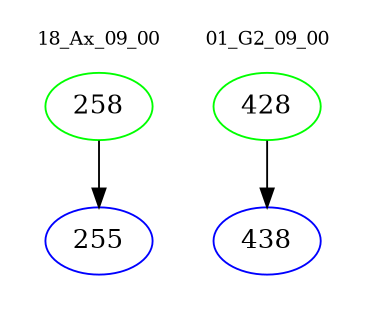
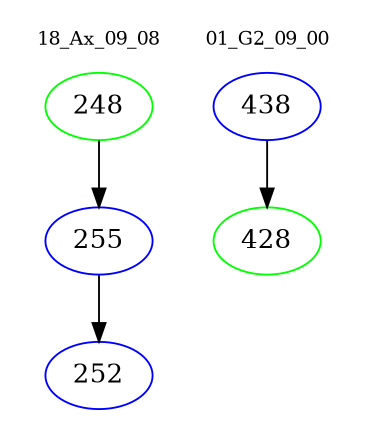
cluster "18_Ax_09_00": label "18_Ax_09_00" -> "18_Ax_09_08"
node "258": label "258" -> "248"
edge "428" -> "438": reversed
node "252": added
